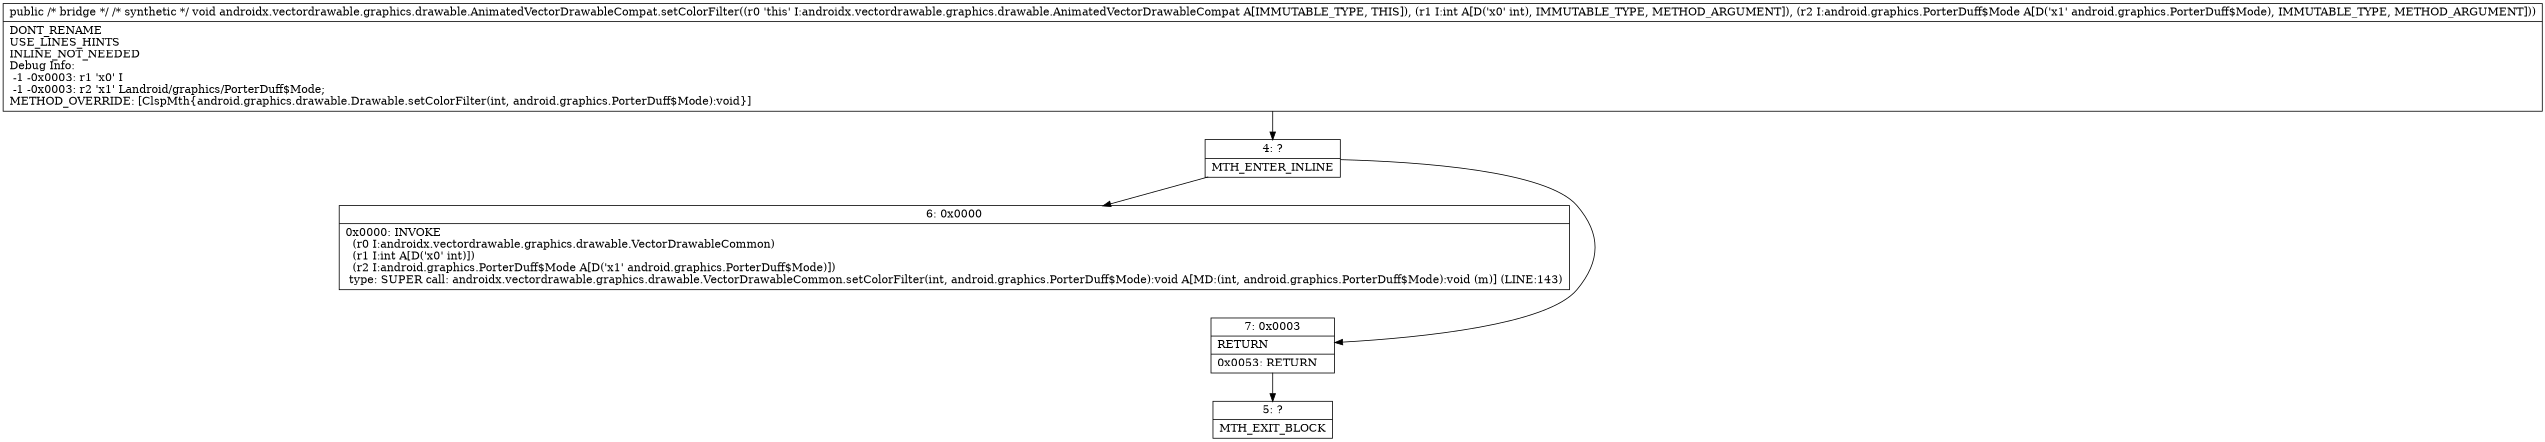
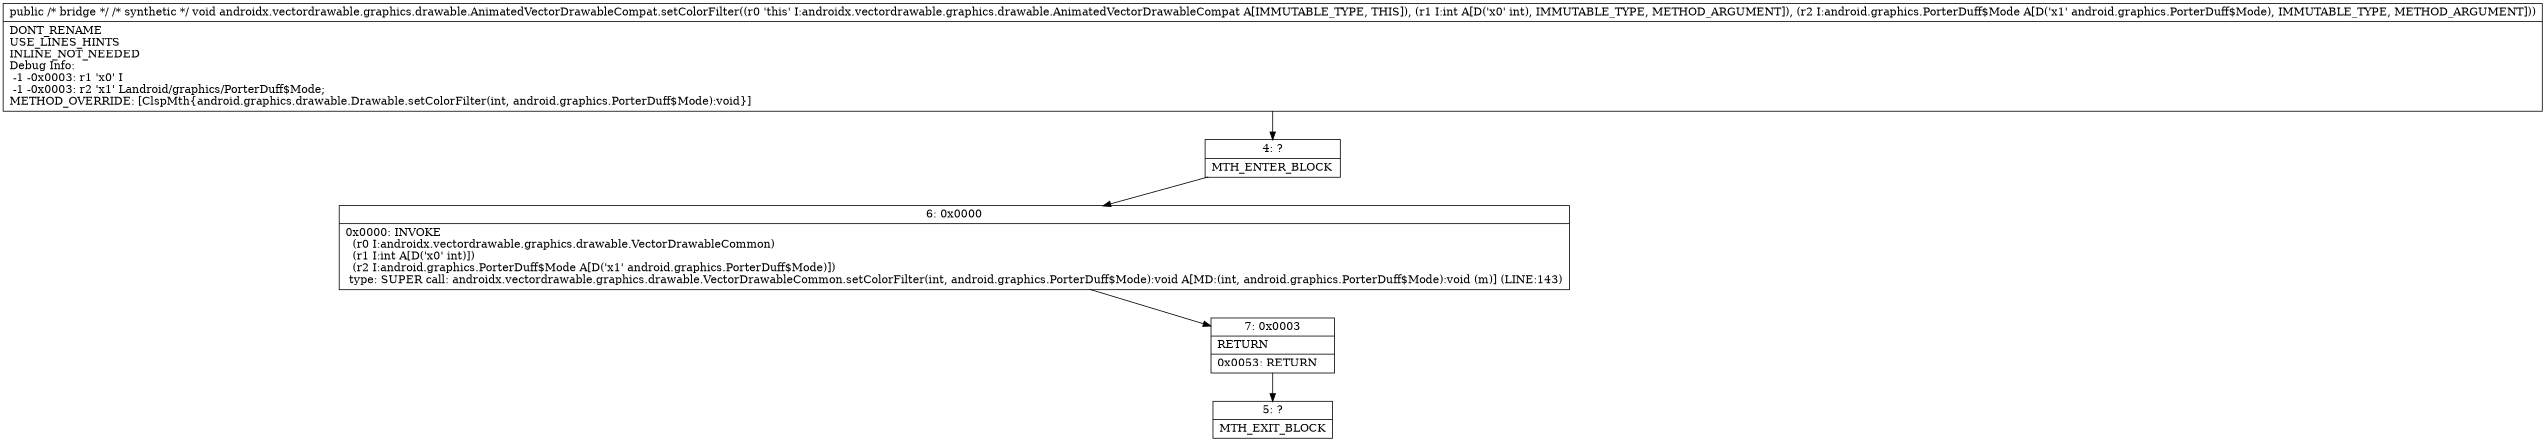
node "4: ?": text "MTH_ENTER_INLINE" -> "MTH_ENTER_BLOCK"
edge "4: ?" -> "7: 0x0003": now "6: 0x0000" -> "7: 0x0003"
